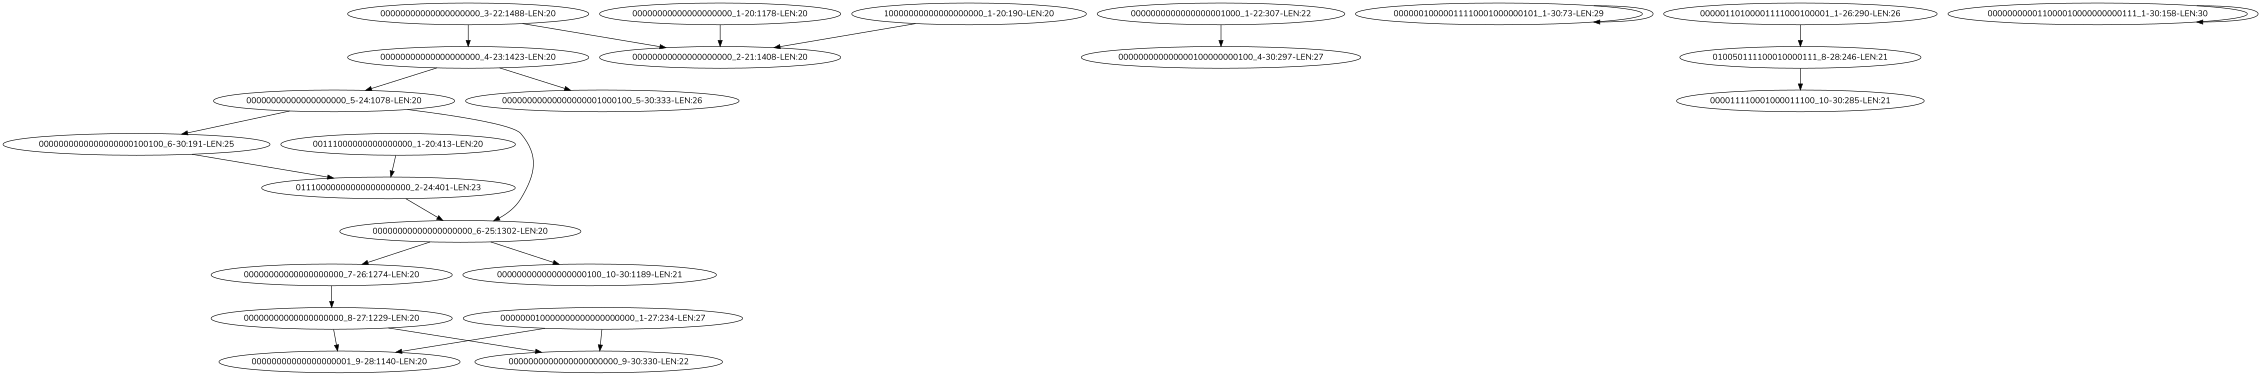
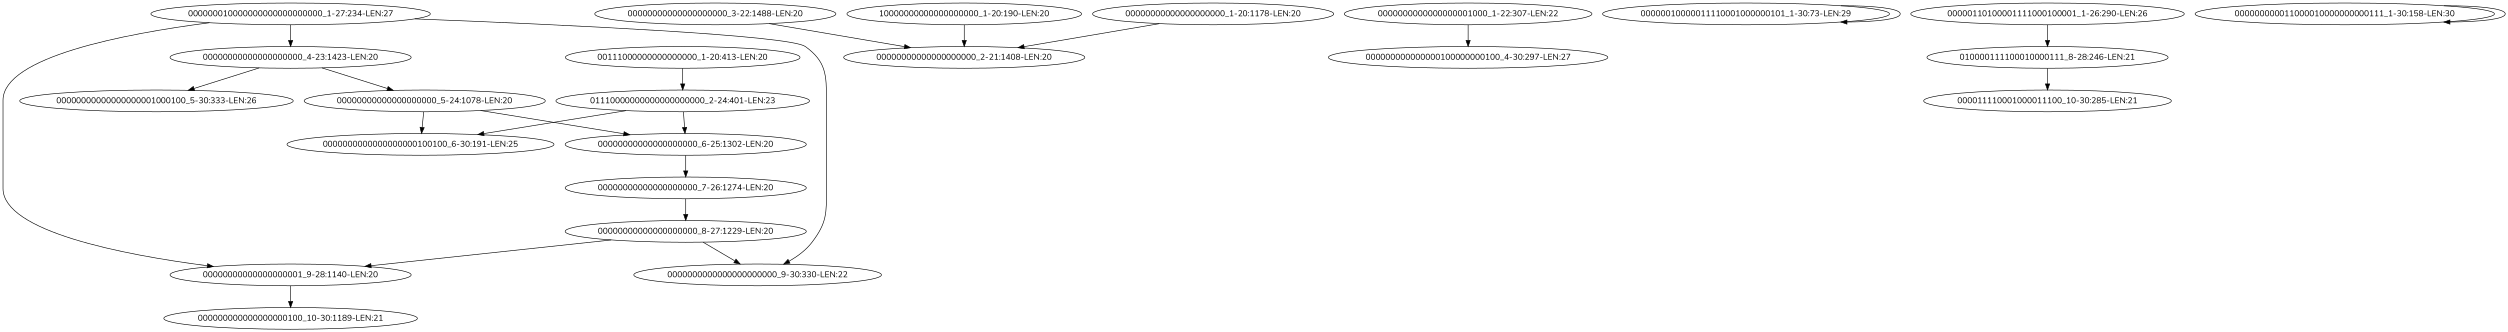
edge "00000000000000000000_3-22:1488-LEN:20" -> "00000000000000000000_4-23:1423-LEN:20": now "000000010000000000000000000_1-27:234-LEN:27" -> "00000000000000000000_4-23:1423-LEN:20"
node "010050111100010000111_8-28:246-LEN:21": label "010050111100010000111_8-28:246-LEN:21" -> "010000111100010000111_8-28:246-LEN:21"
edge "0000000000000000000100100_6-30:191-LEN:25" -> "01110000000000000000000_2-24:401-LEN:23": reversed
edge "00000000000000000000_6-25:1302-LEN:20" -> "000000000000000000100_10-30:1189-LEN:21": now "00000000000000000001_9-28:1140-LEN:20" -> "000000000000000000100_10-30:1189-LEN:21"
